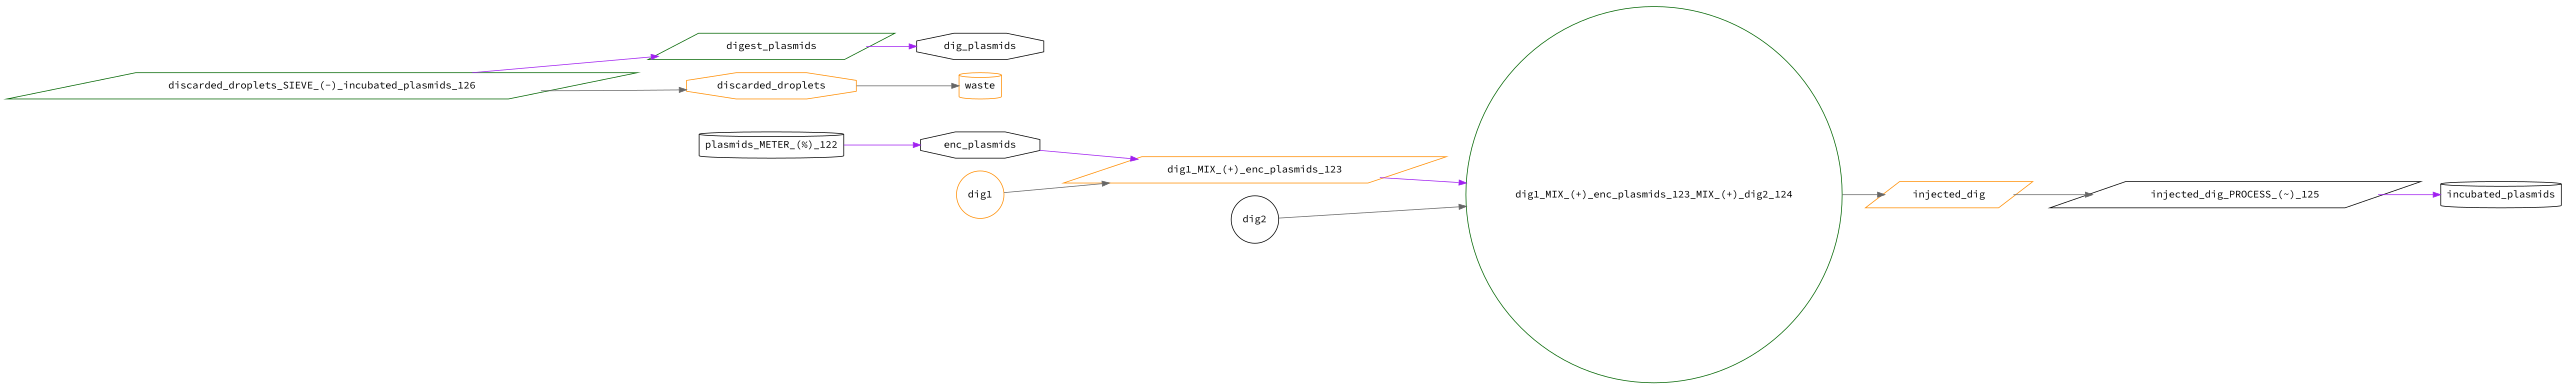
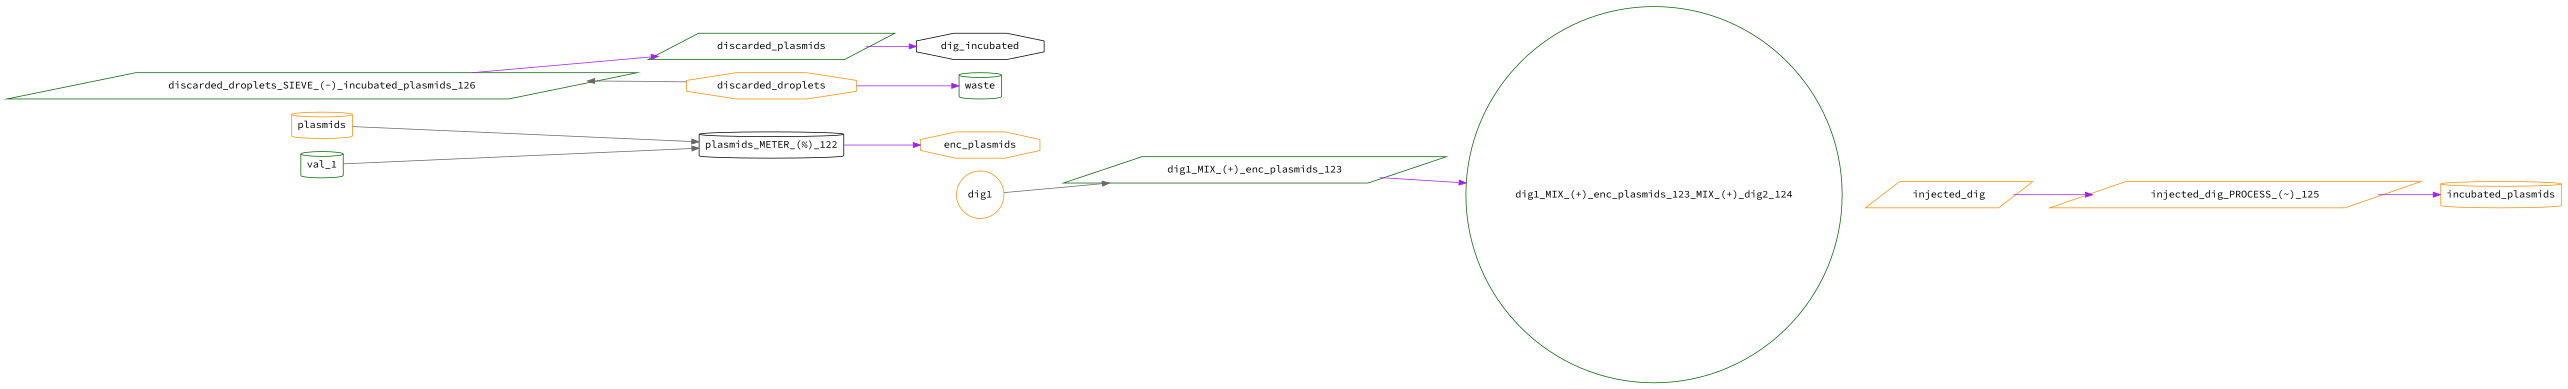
node "digest_plasmids": label "digest_plasmids" -> "discarded_plasmids"
node "dig_plasmids": label "dig_plasmids" -> "dig_incubated"
edge "discarded_droplets" -> "waste": color gray40 -> purple
node "waste": color darkorange -> darkgreen
edge "discarded_droplets_SIEVE_(-)_incubated_plasmids_126" -> "discarded_droplets": reversed
node "plasmids": added
node "enc_plasmids": color black -> darkorange
edge "enc_plasmids" -> "dig1_MIX_(+)_enc_plasmids_123": removed
node "val_1": added
node "dig1_MIX_(+)_enc_plasmids_123": color darkorange -> darkgreen
edge "dig1_MIX_(+)_enc_plasmids_123_MIX_(+)_dig2_124" -> "injected_dig": removed
edge "injected_dig" -> "injected_dig_PROCESS_(~)_125": color gray40 -> purple
node "injected_dig_PROCESS_(~)_125": color black -> darkorange
node "incubated_plasmids": color black -> darkorange
node "dig2": removed
